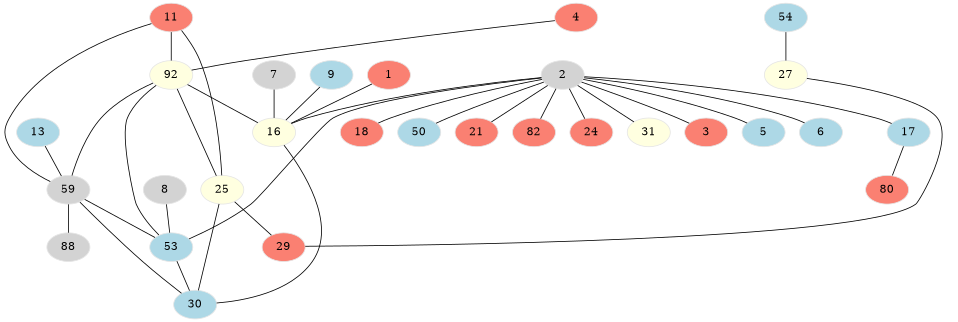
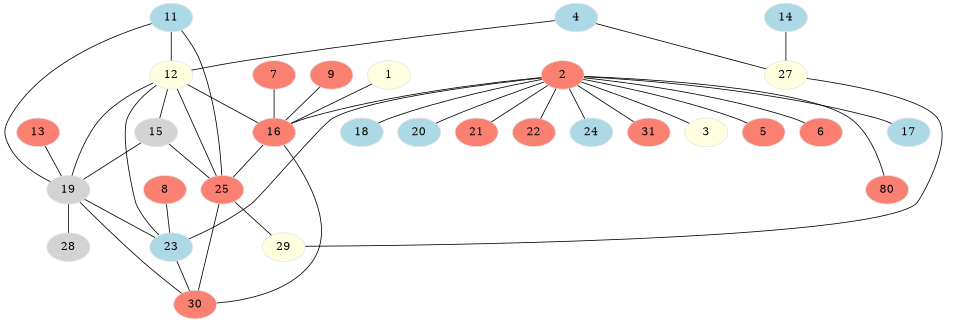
node "11": fillcolor salmon -> lightblue
node "4": fillcolor salmon -> lightblue
node "54": label "54" -> "14"
edge "4" -- "27": added
node "92": label "92" -> "12"
node "7": fillcolor lightgrey -> salmon
node "9": fillcolor lightblue -> salmon
node "1": fillcolor salmon -> lightyellow
node "2": fillcolor lightgrey -> salmon
node "13": fillcolor lightblue -> salmon
node "15": added
node "16": fillcolor lightyellow -> salmon
node "18": fillcolor salmon -> lightblue
node "50": label "50" -> "20"
node "82": label "82" -> "22"
node "24": fillcolor salmon -> lightblue
node "31": fillcolor lightyellow -> salmon
node "3": fillcolor salmon -> lightyellow
node "5": fillcolor lightblue -> salmon
node "6": fillcolor lightblue -> salmon
edge "16" -- "25": added
edge "17" -- "80": now "2" -- "80"
node "59": label "59" -> "19"
node "8": fillcolor lightgrey -> salmon
node "25": fillcolor lightyellow -> salmon
node "88": label "88" -> "28"
node "53": label "53" -> "23"
node "29": fillcolor salmon -> lightyellow
node "30": fillcolor lightblue -> salmon
